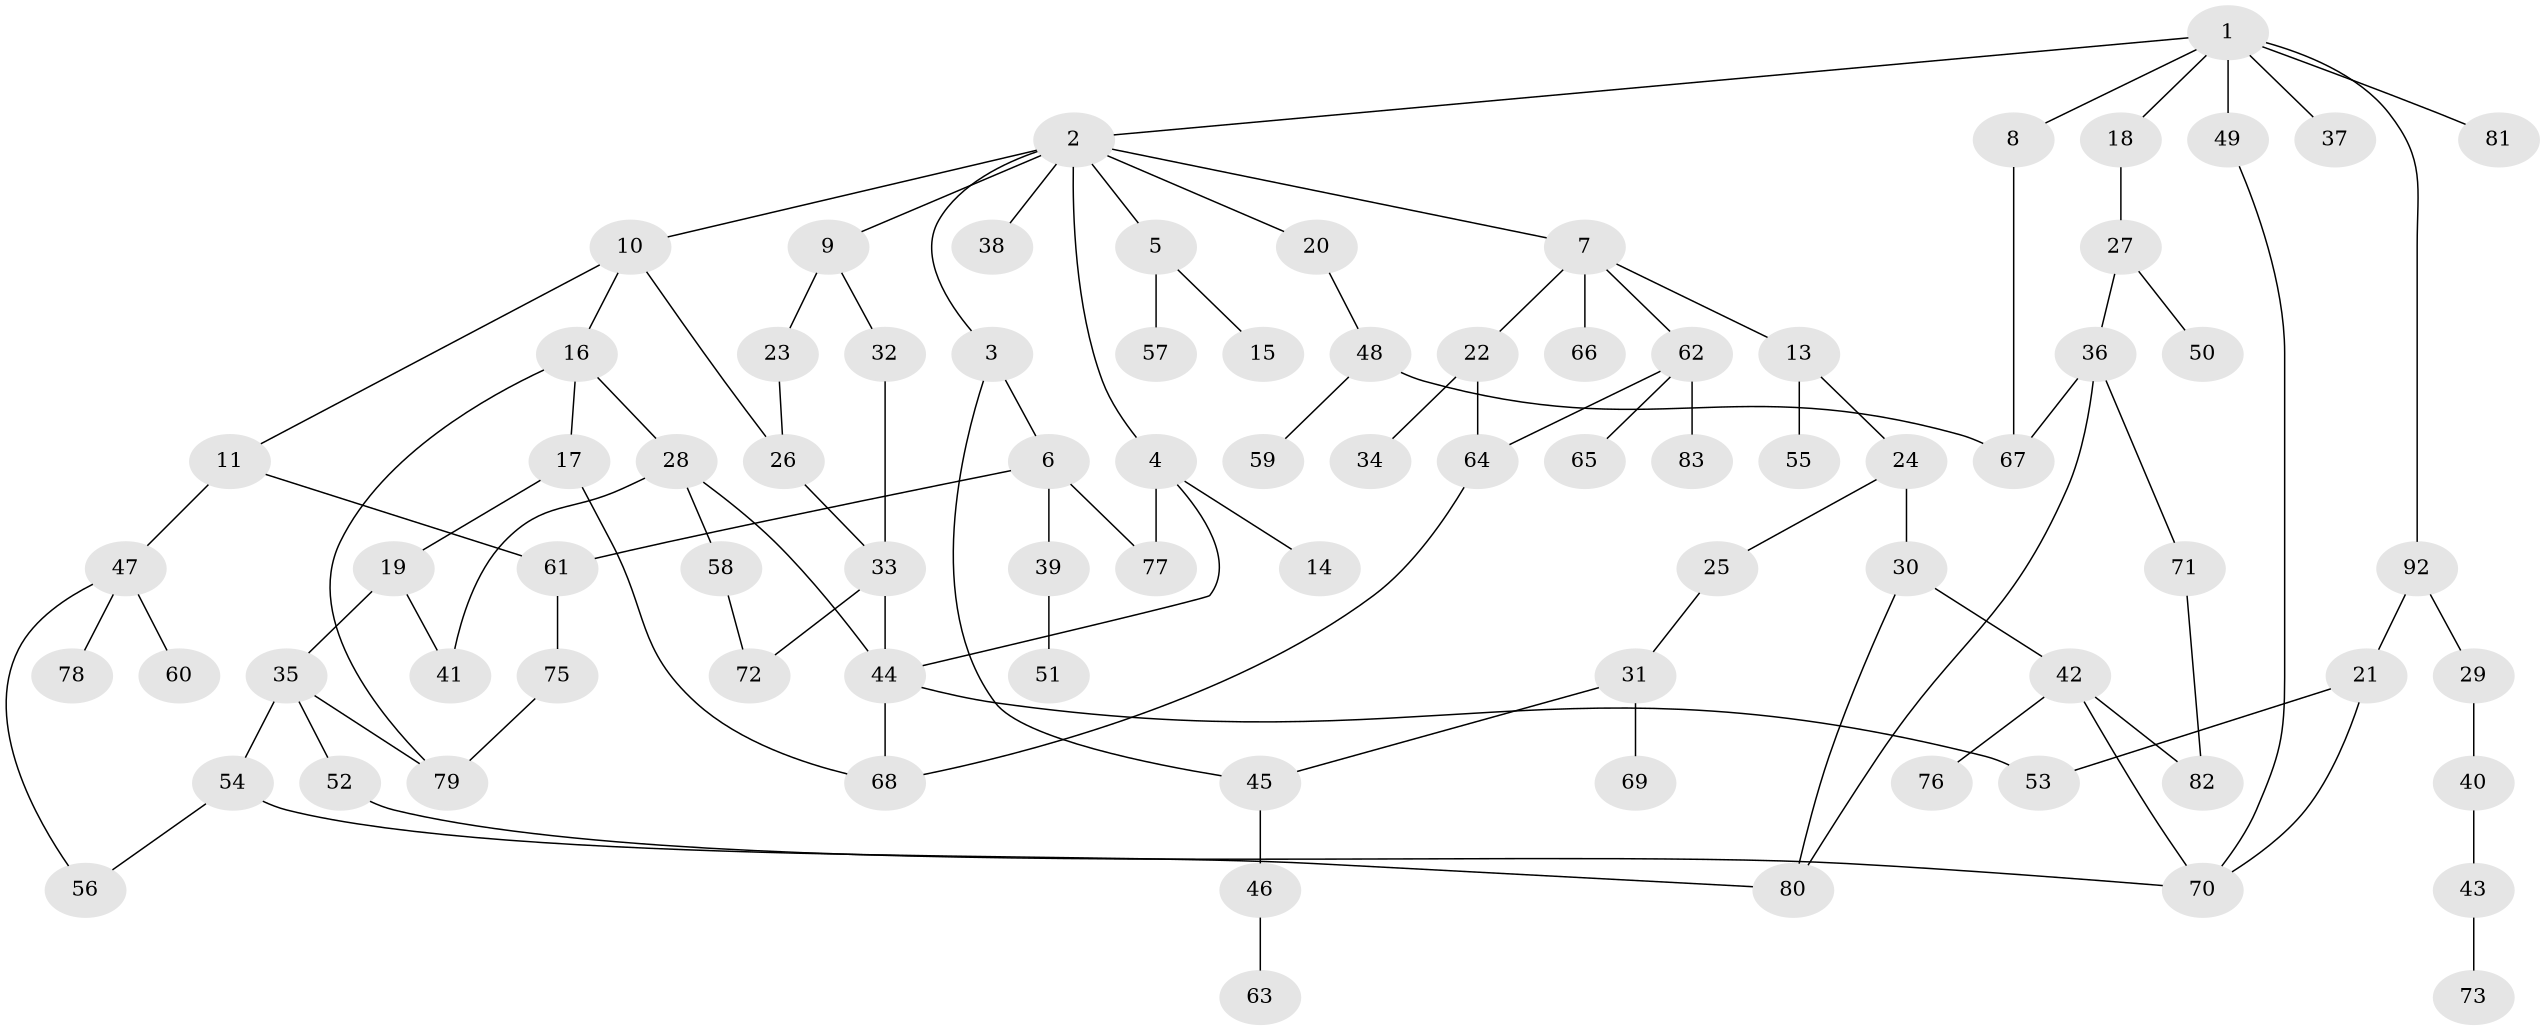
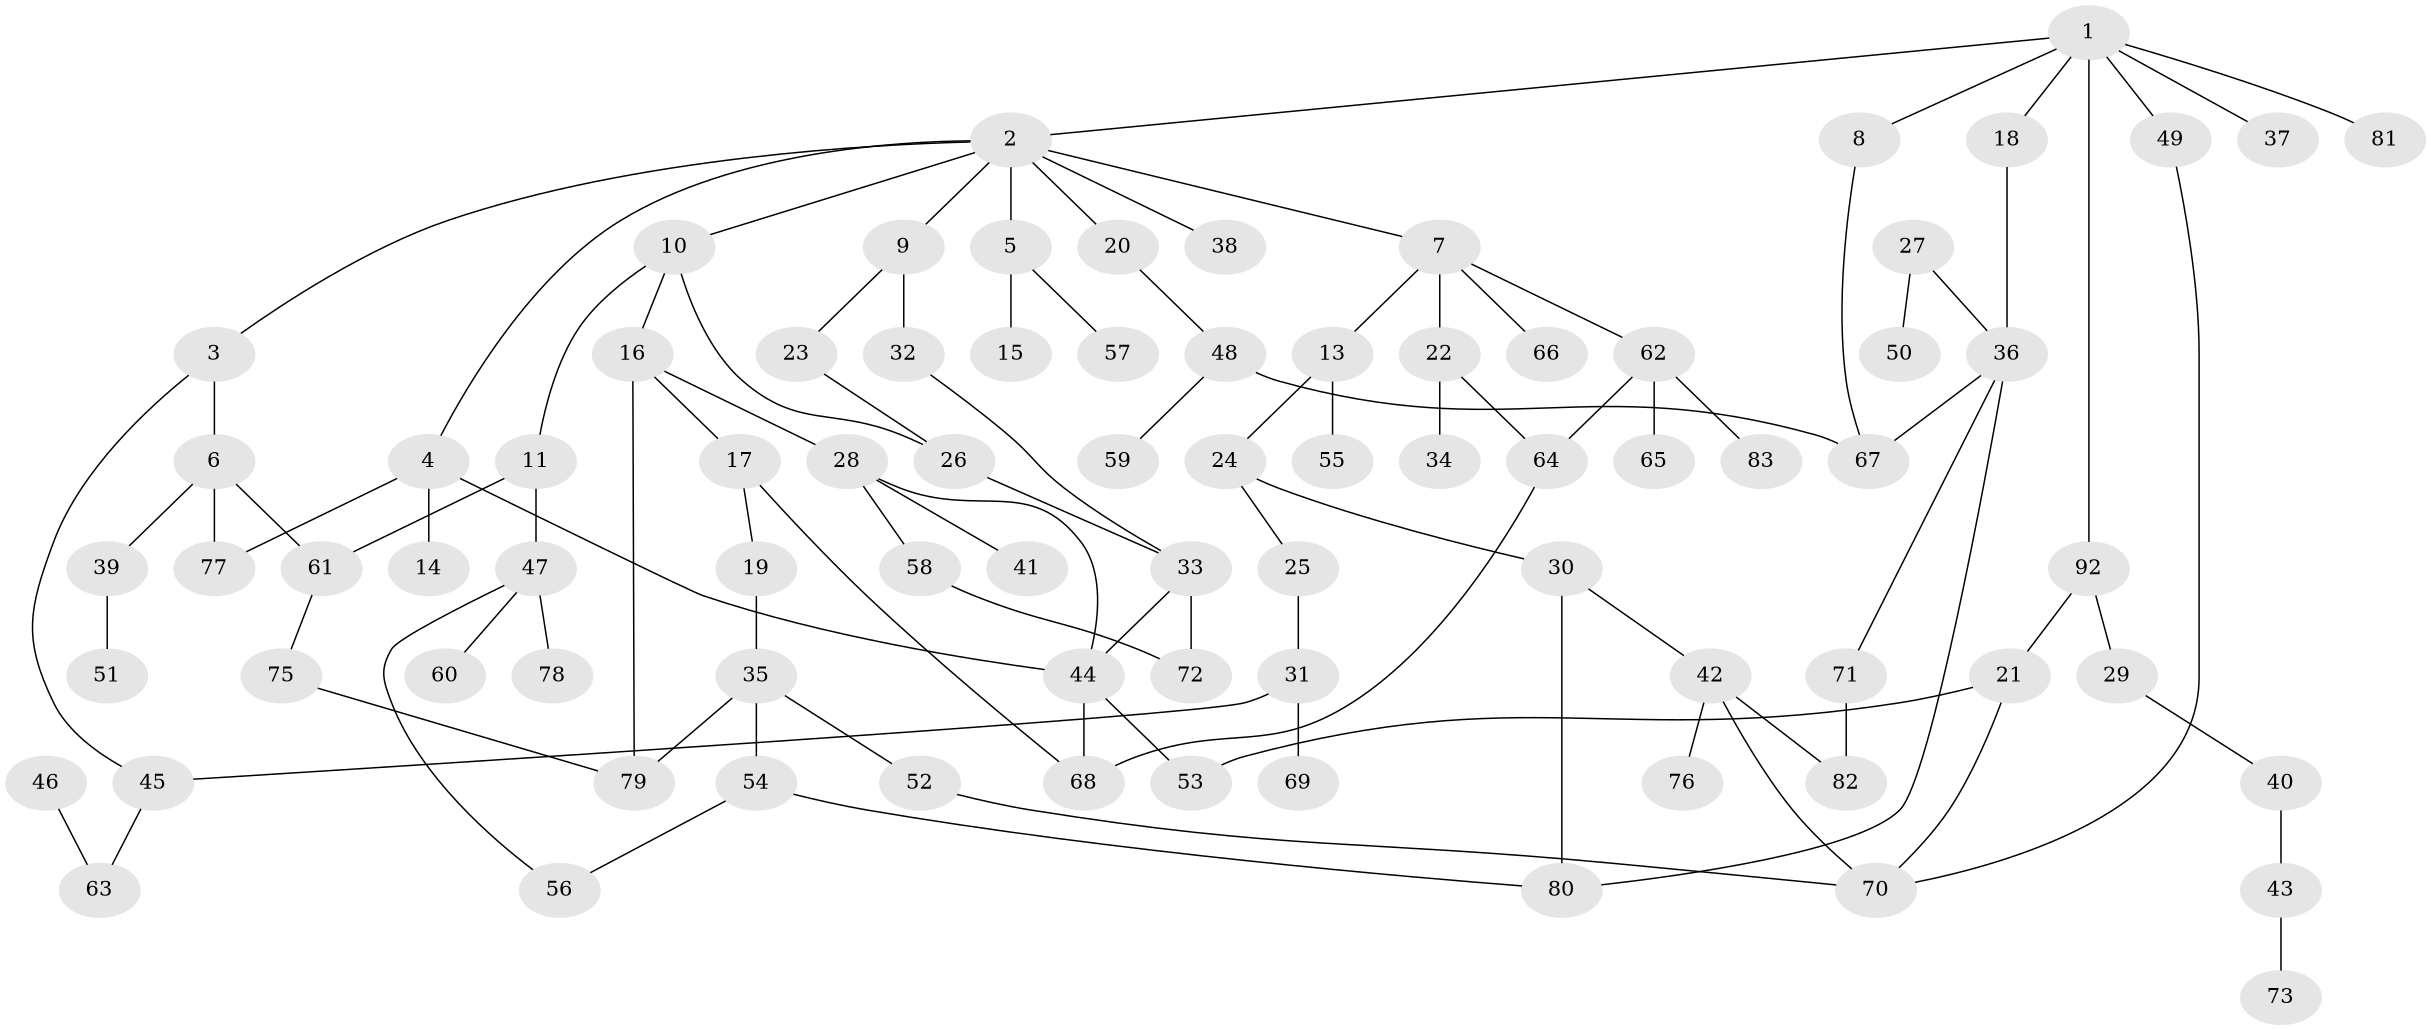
edge "18" -- "27": now "18" -- "36"
edge "19" -- "41": removed
edge "45" -- "46": now "45" -- "63"
